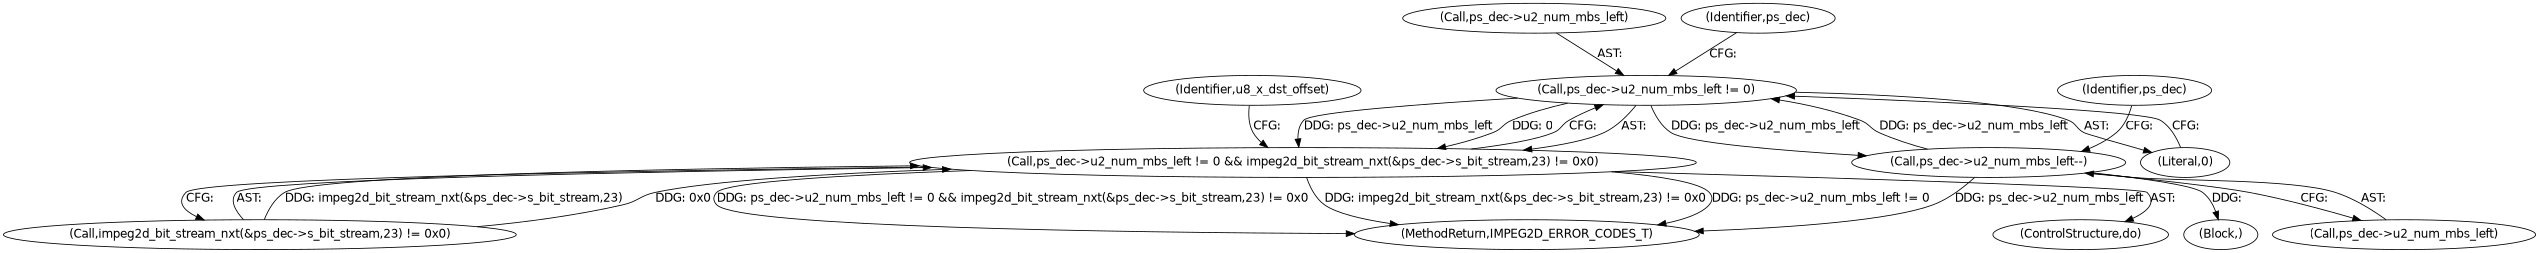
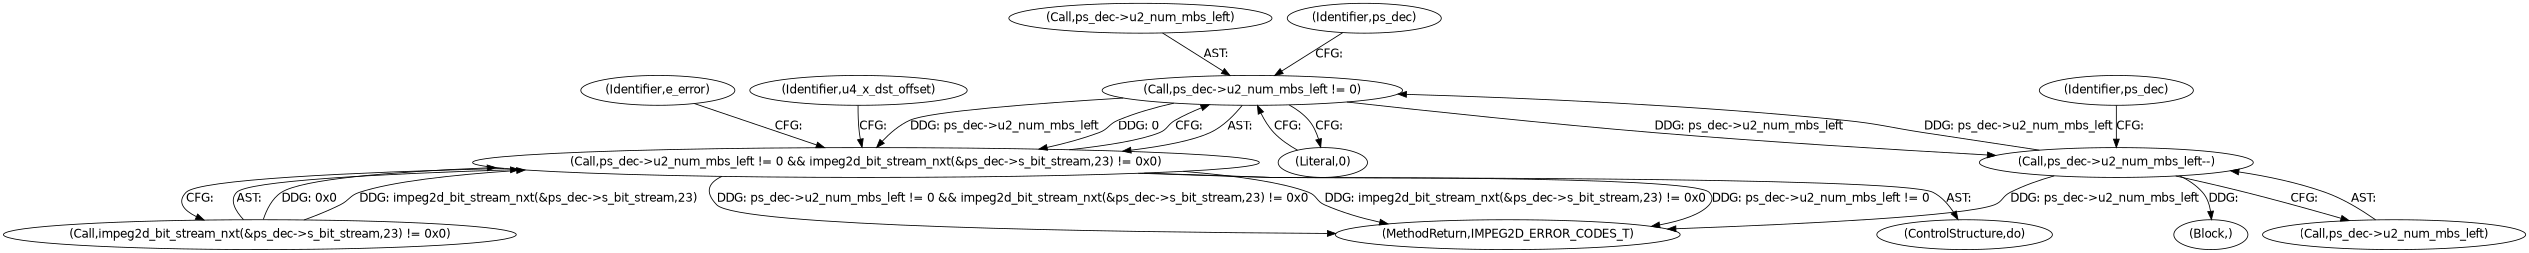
node "(Identifier,e_error)": added
node "(Identifier,u8_x_dst_offset)": label "(Identifier,u8_x_dst_offset)" -> "(Identifier,u4_x_dst_offset)"
edge "(Call,ps_dec->u2_num_mbs_left != 0)" -> "(Literal,0)": label "AST: " -> "CFG: "
